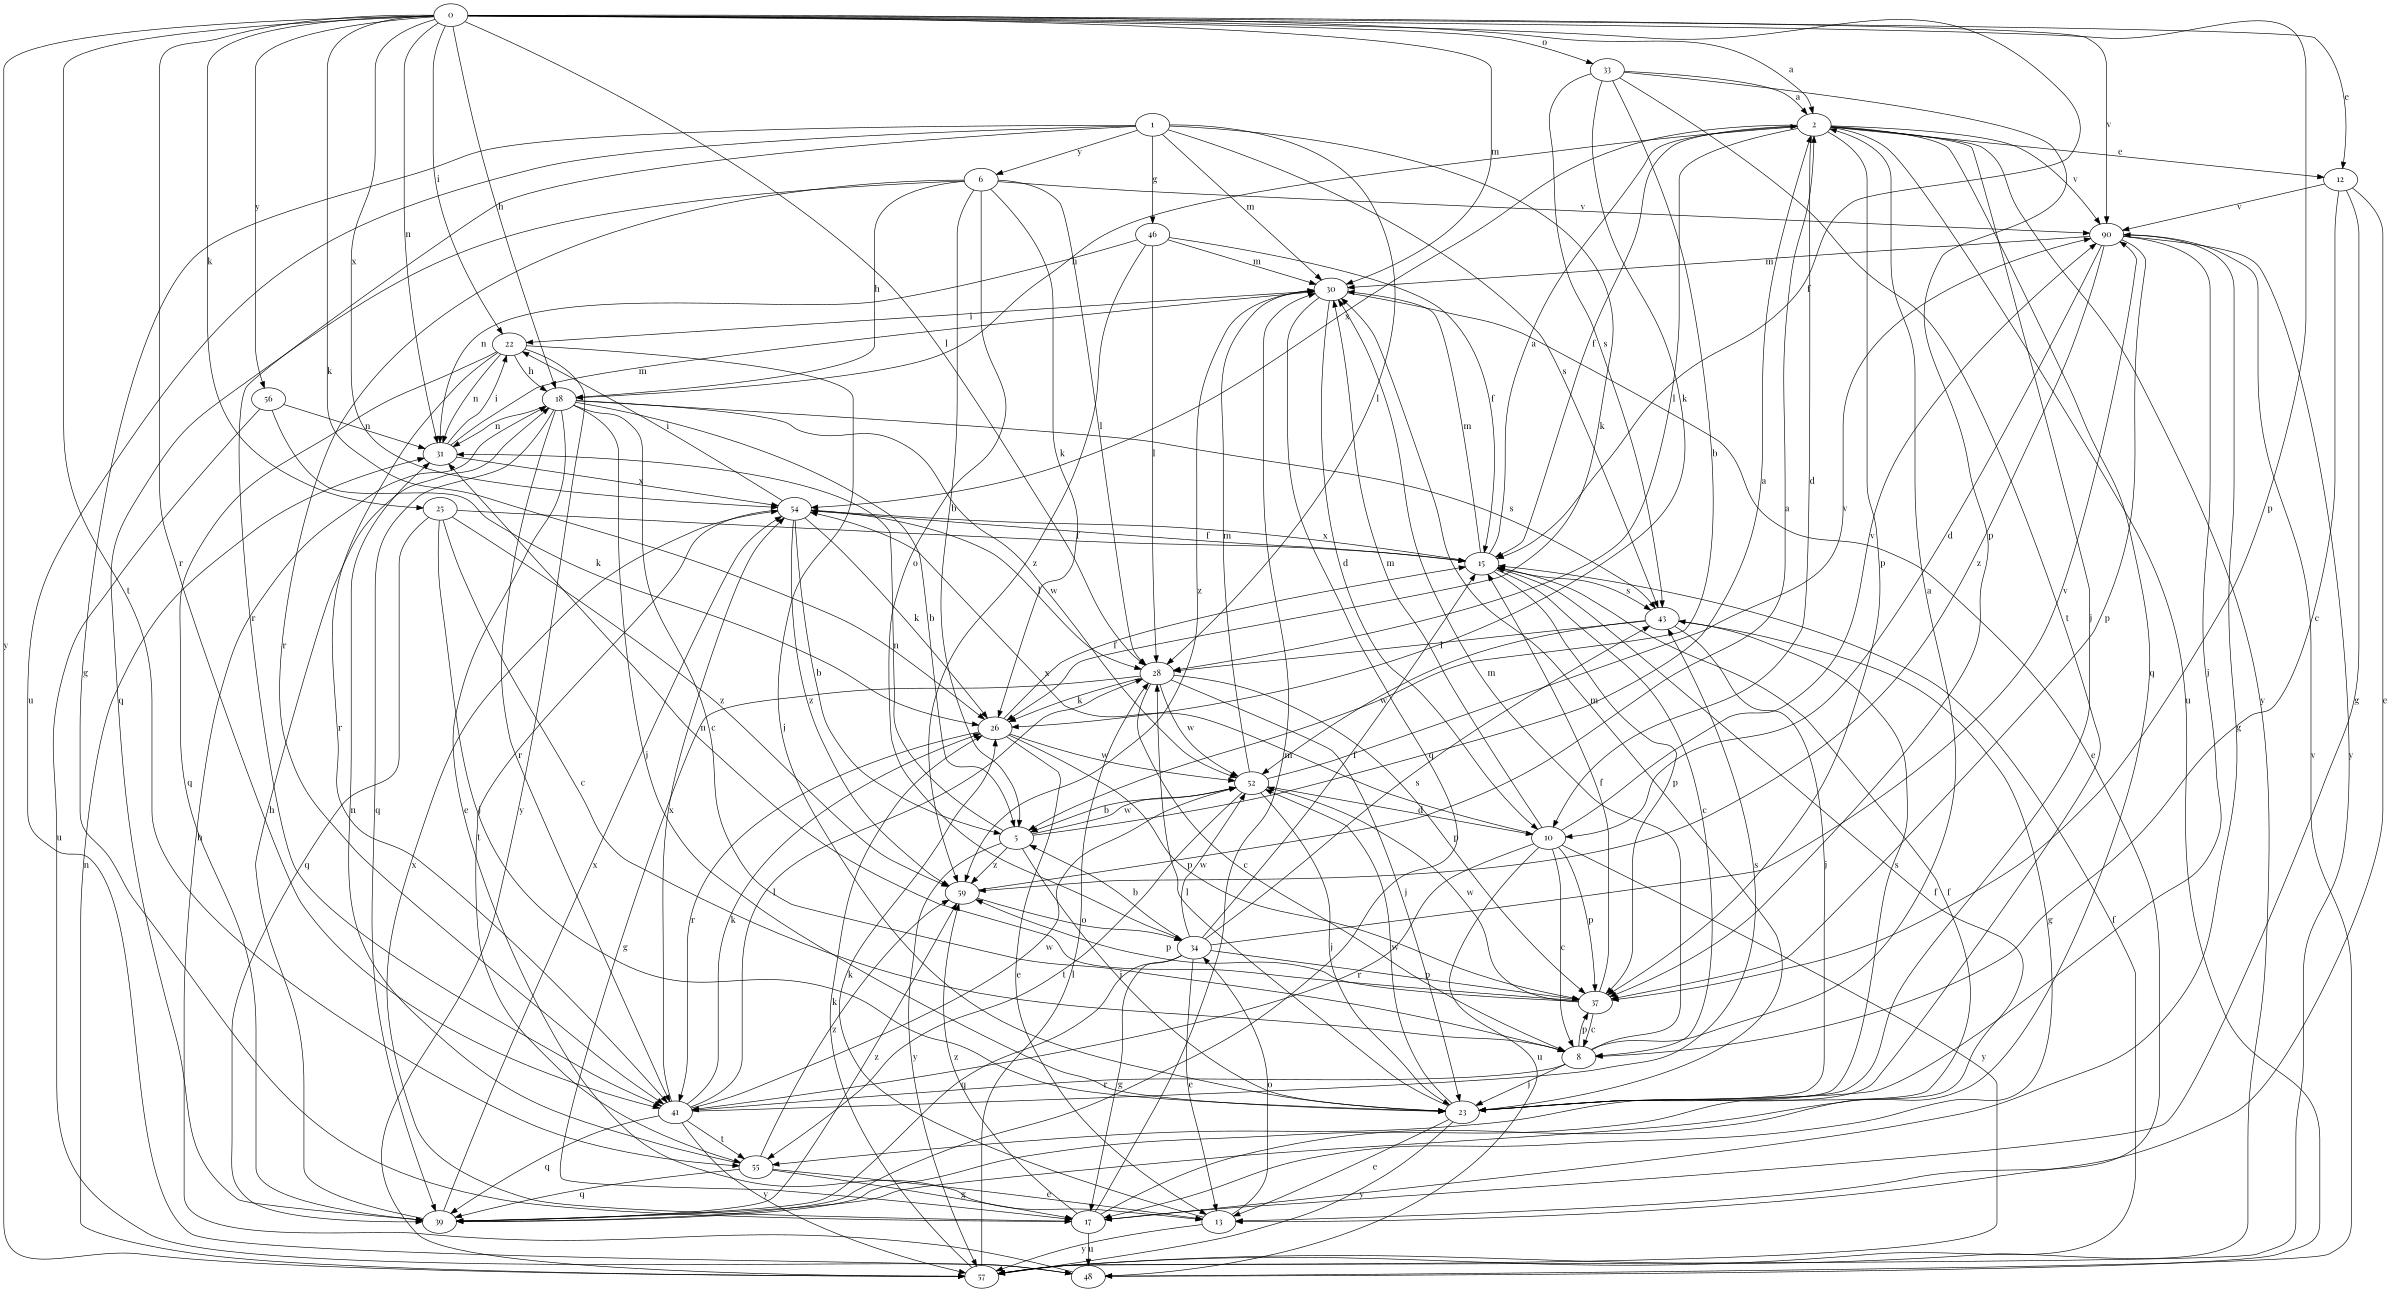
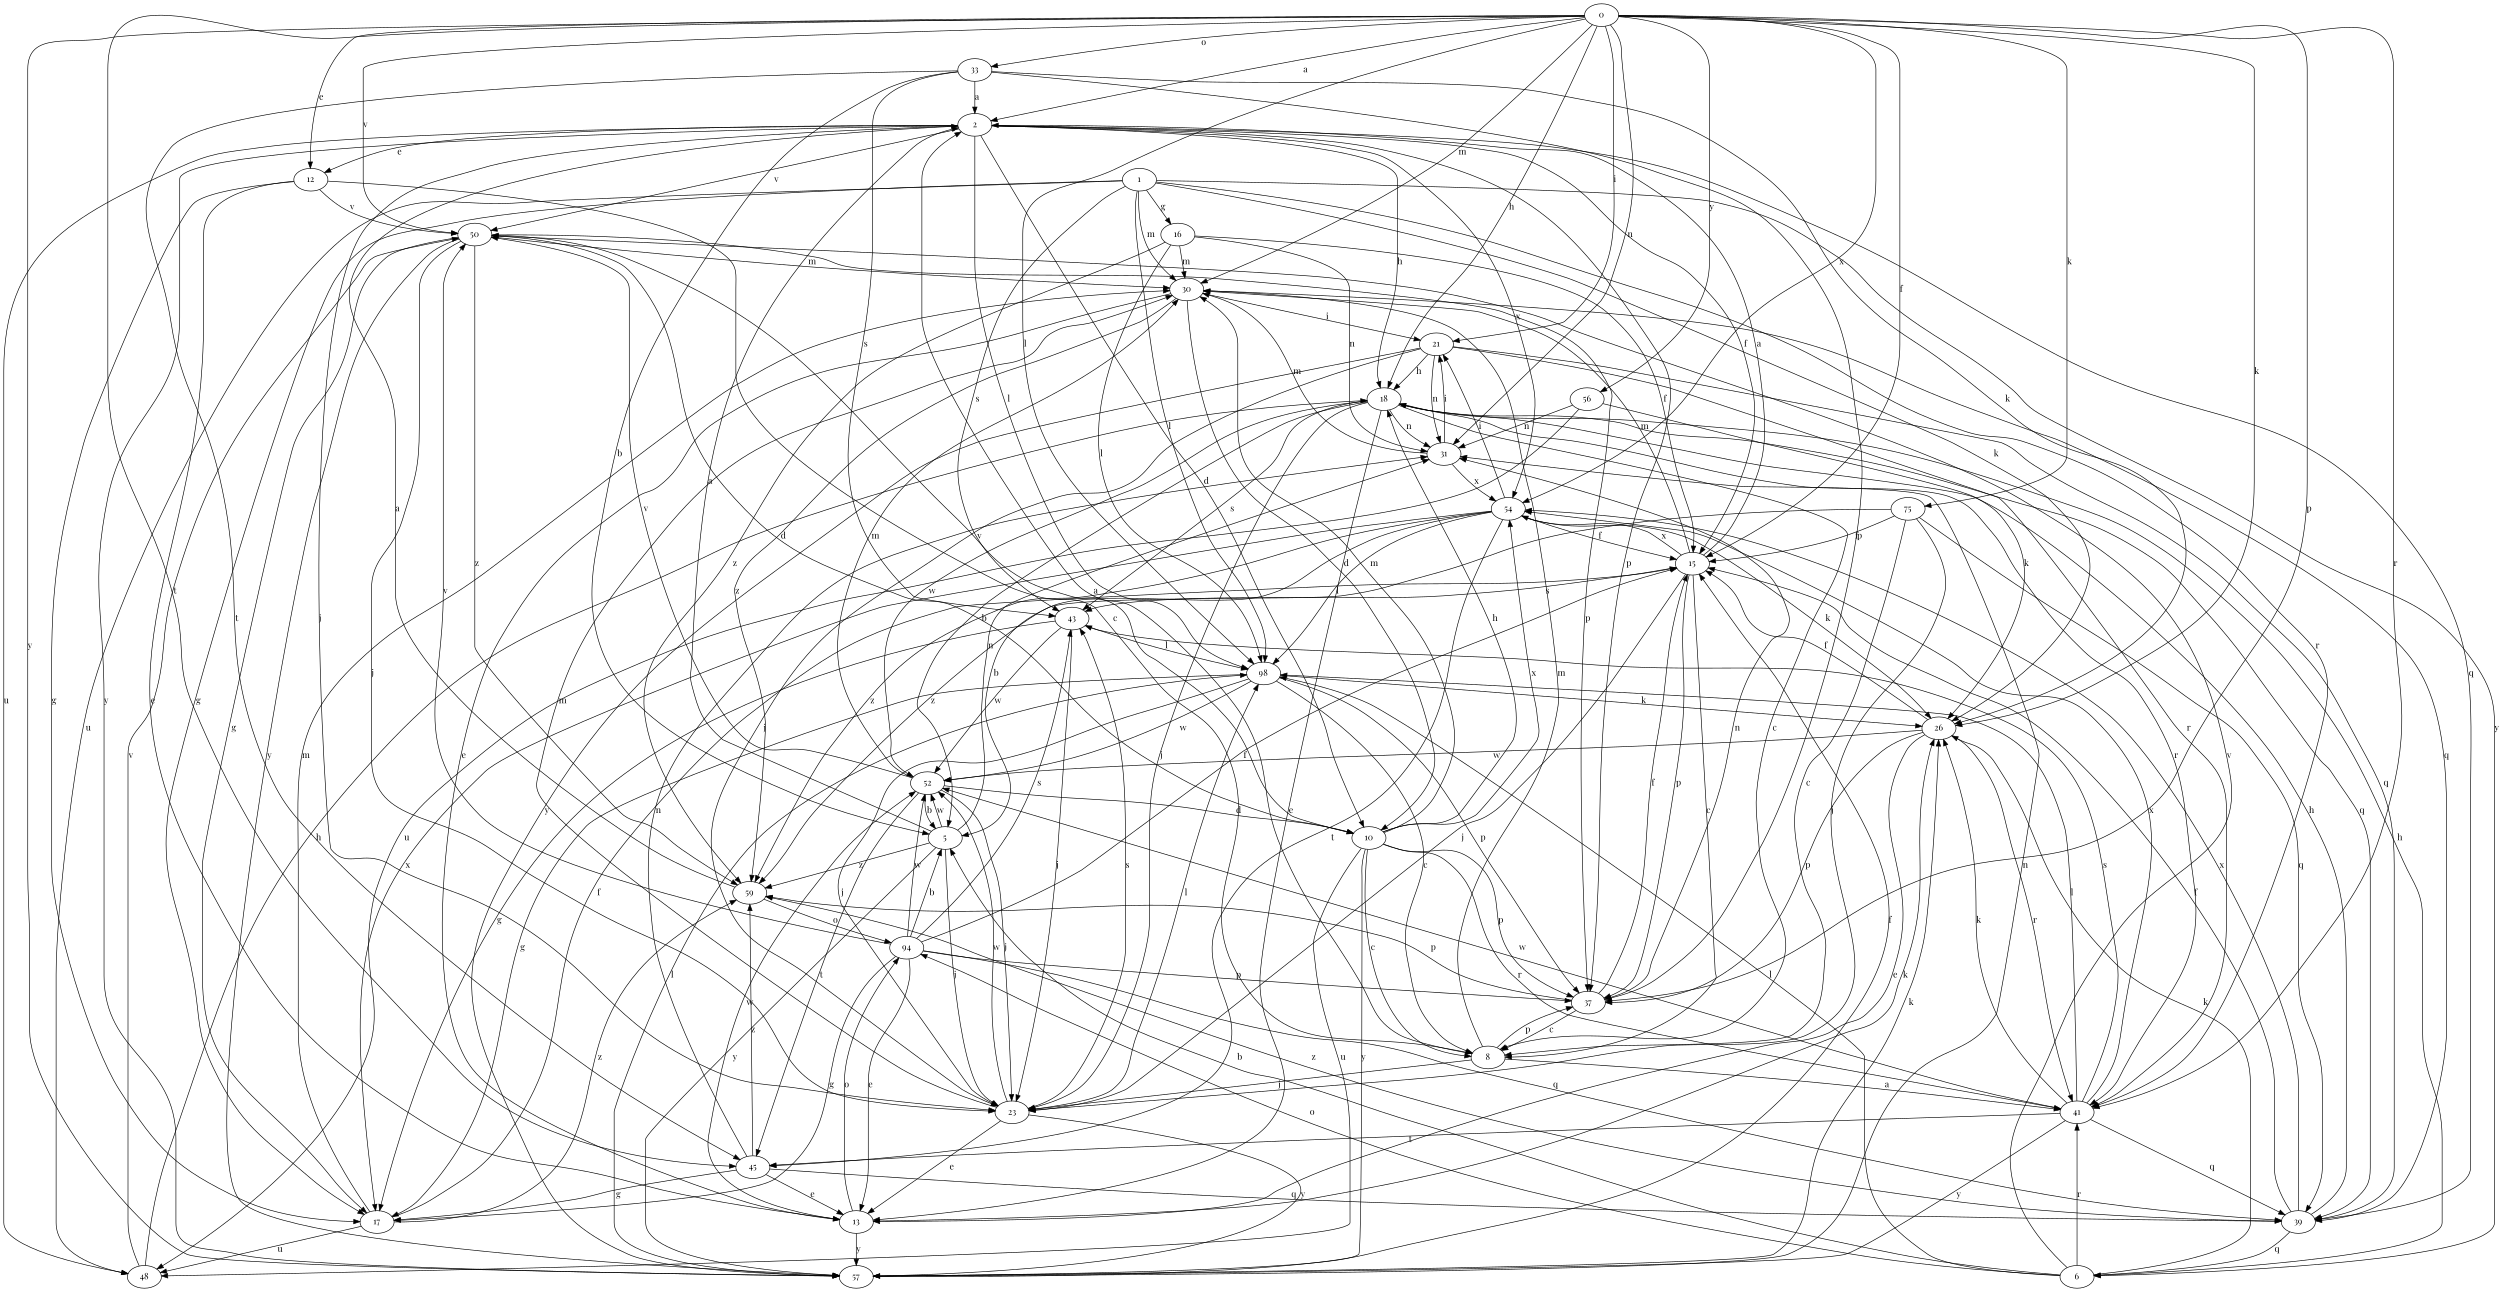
node "46": label "46" -> "16"
node "90": label "90" -> "50"
node "22": label "22" -> "21"
edge "6" -> "39": reversed
node "25": label "25" -> "75"
edge "10" -> "18": added, label "h"
node "28": label "28" -> "98"
edge "15" -> "23": added, label "j"
edge "37" -> "52": now "13" -> "52"
node "34": label "34" -> "94"
edge "17" -> "54": reversed
edge "8" -> "41": label "r" -> "a"
node "55": label "55" -> "45"
